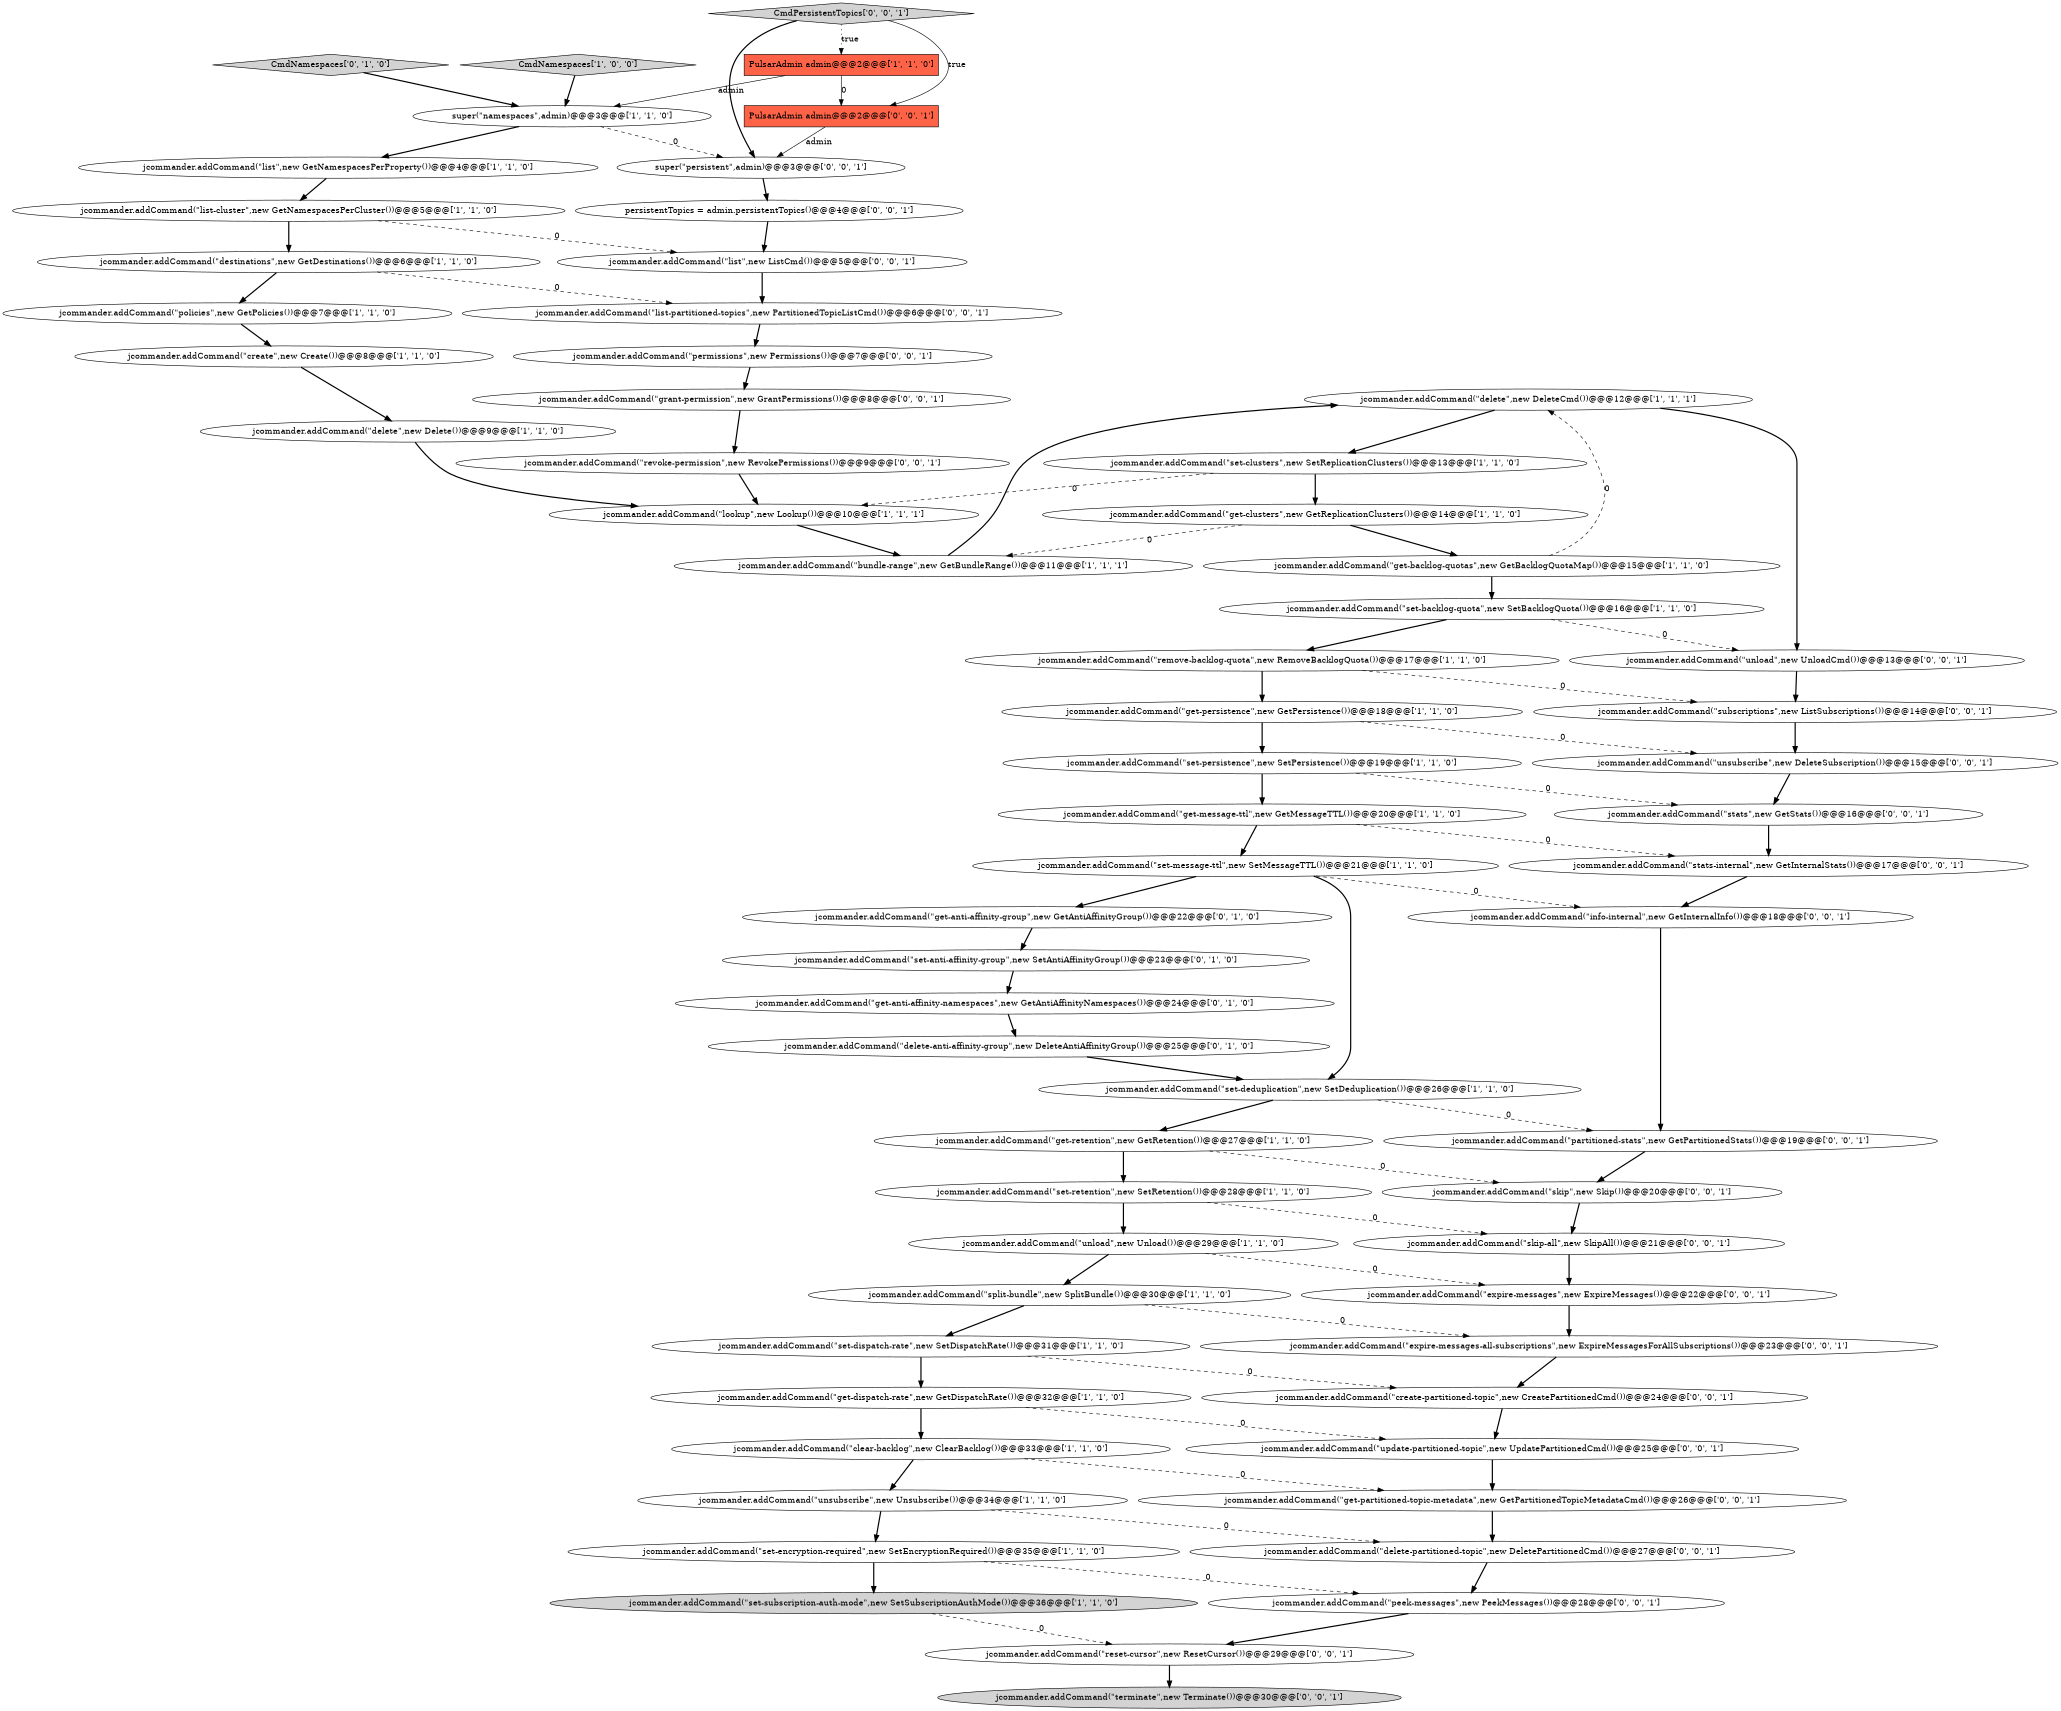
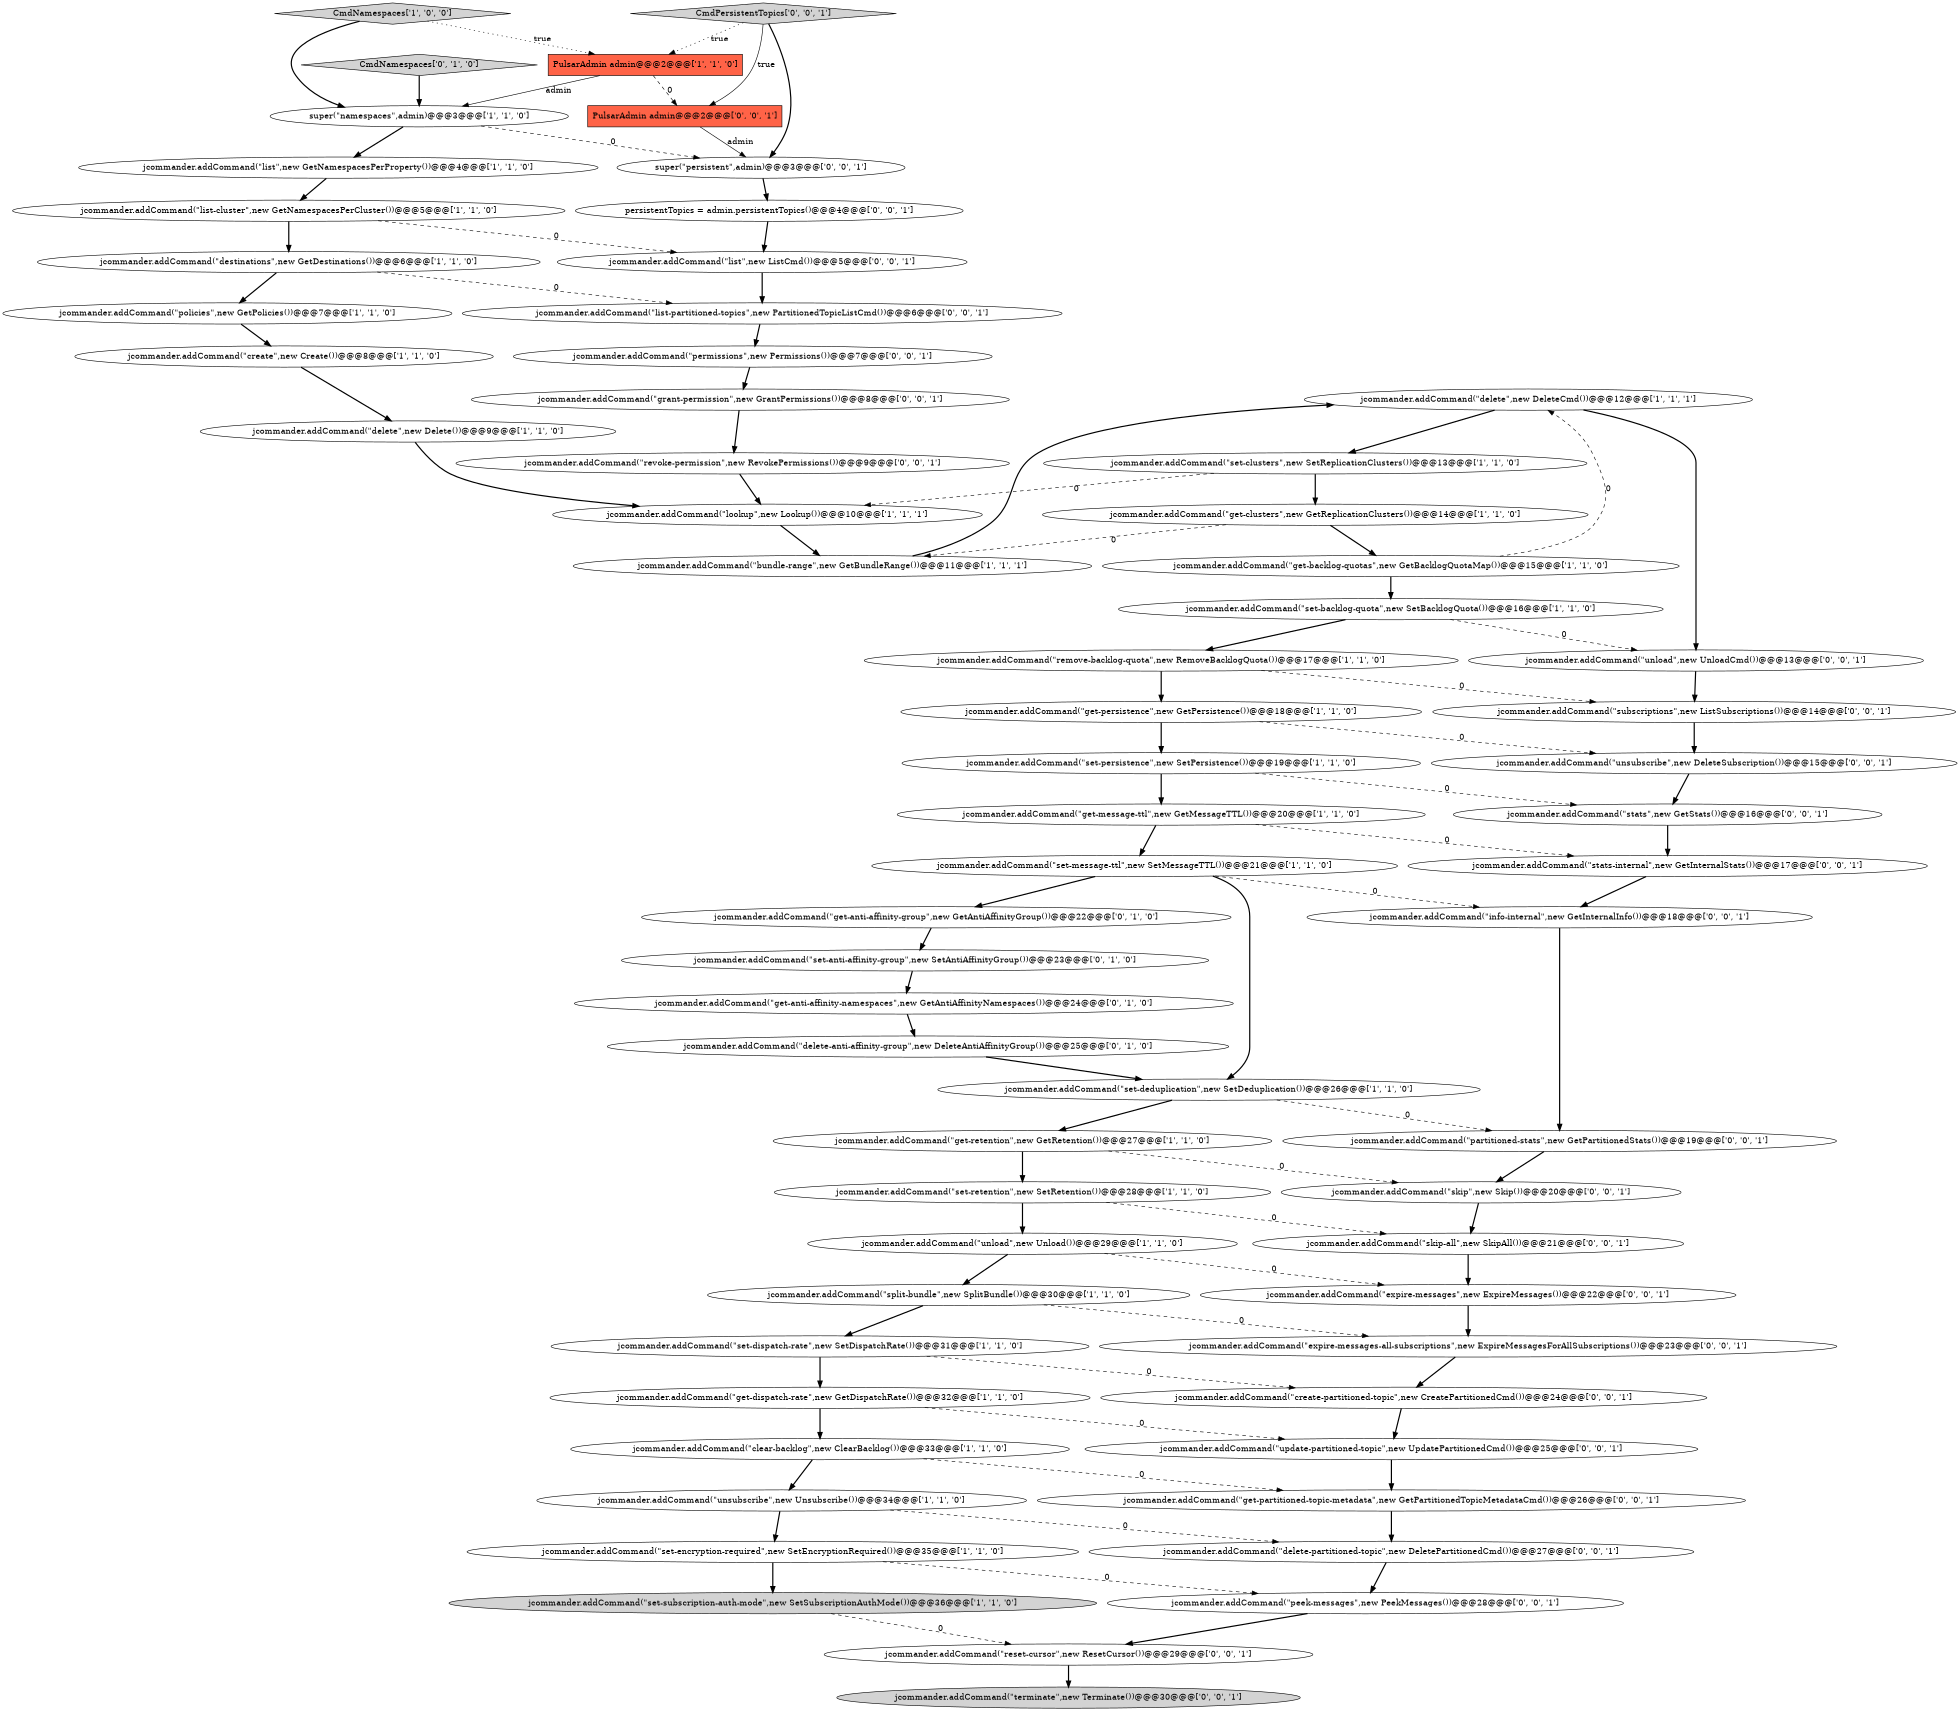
edge "CmdNamespaces['1', '0', '0']" -> "PulsarAdmin admin@@@2@@@['1', '1', '0']": added, label "true"
edge "PulsarAdmin admin@@@2@@@['1', '1', '0']" -> "PulsarAdmin admin@@@2@@@['0', '0', '1']": style solid -> dashed
